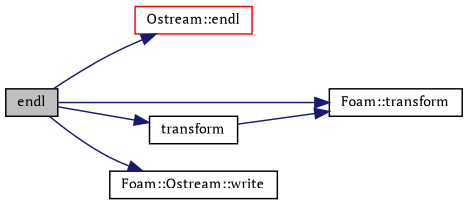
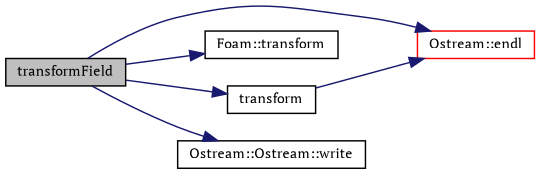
node "endl": label "endl" -> "transformField"
edge "transform" -> "Foam::transform": now "transform" -> "Ostream::endl"
node "Foam::Ostream::write": label "Foam::Ostream::write" -> "Ostream::Ostream::write"
